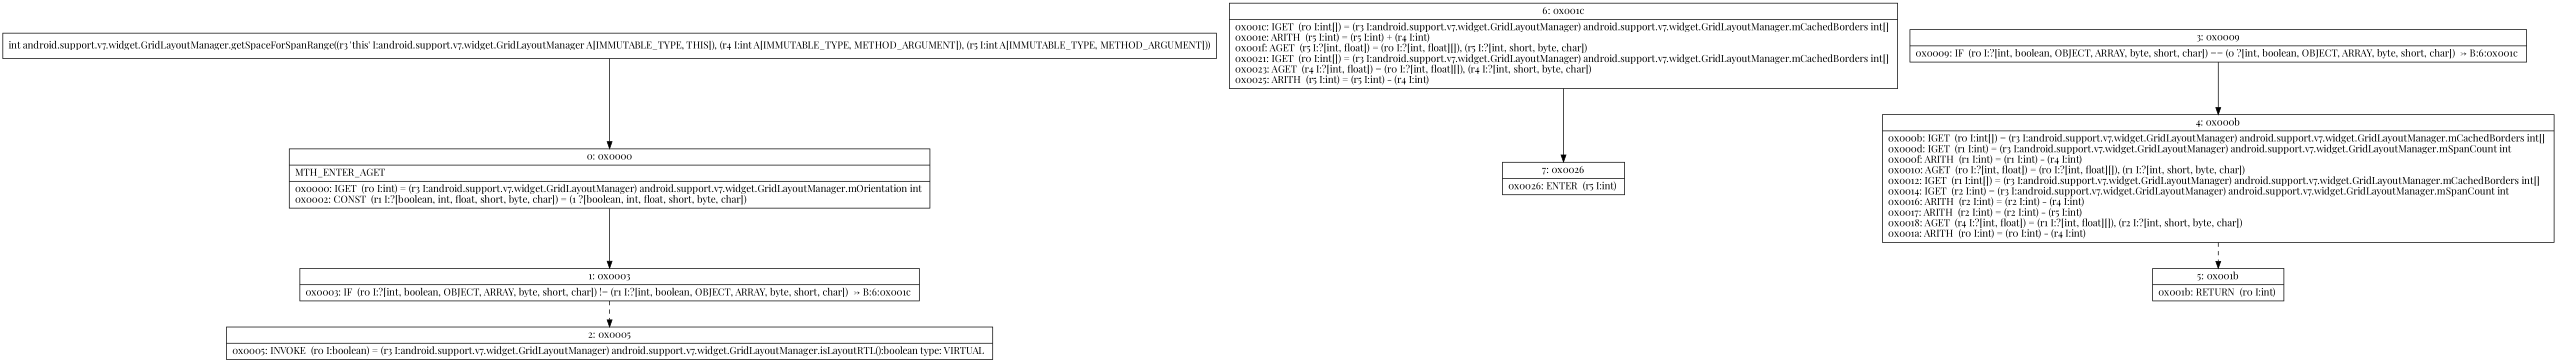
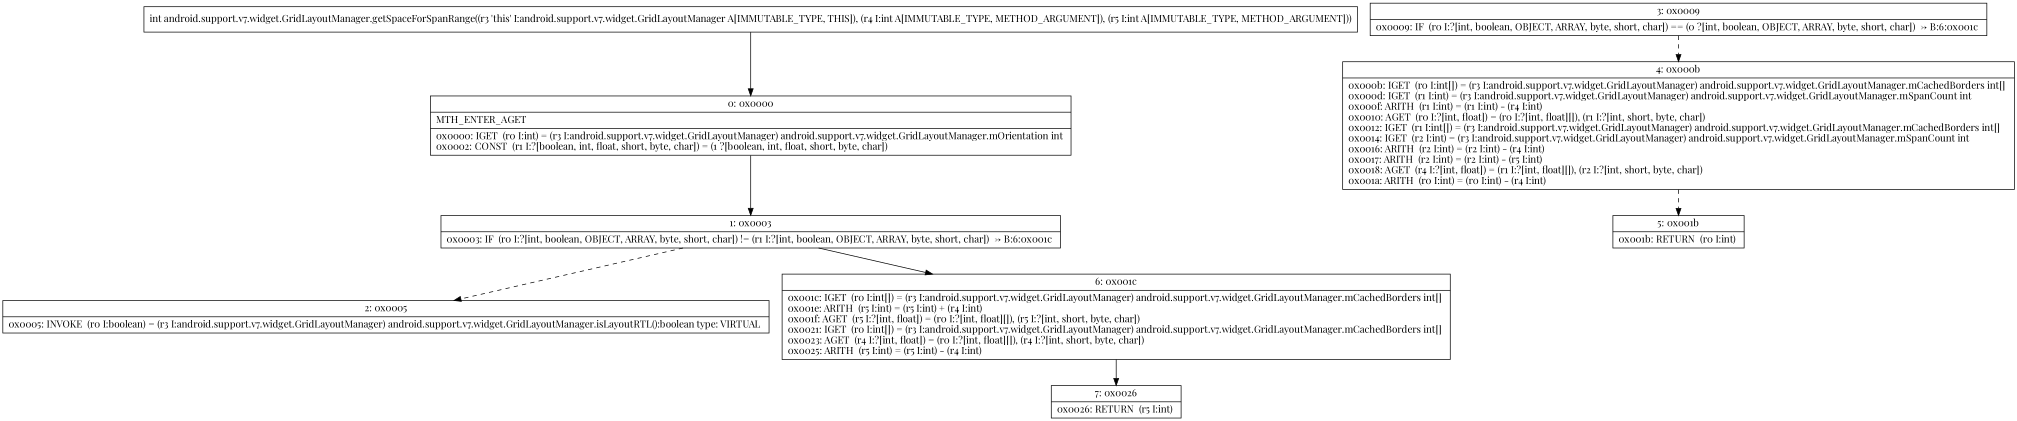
edge "3: 0x0009" -> "4: 0x000b": style solid -> dashed
node "7: 0x0026": text "0x0026: ENTER  (r5 I:int)" -> "0x0026: RETURN  (r5 I:int)"
edge "1: 0x0003" -> "6: 0x001c": added
